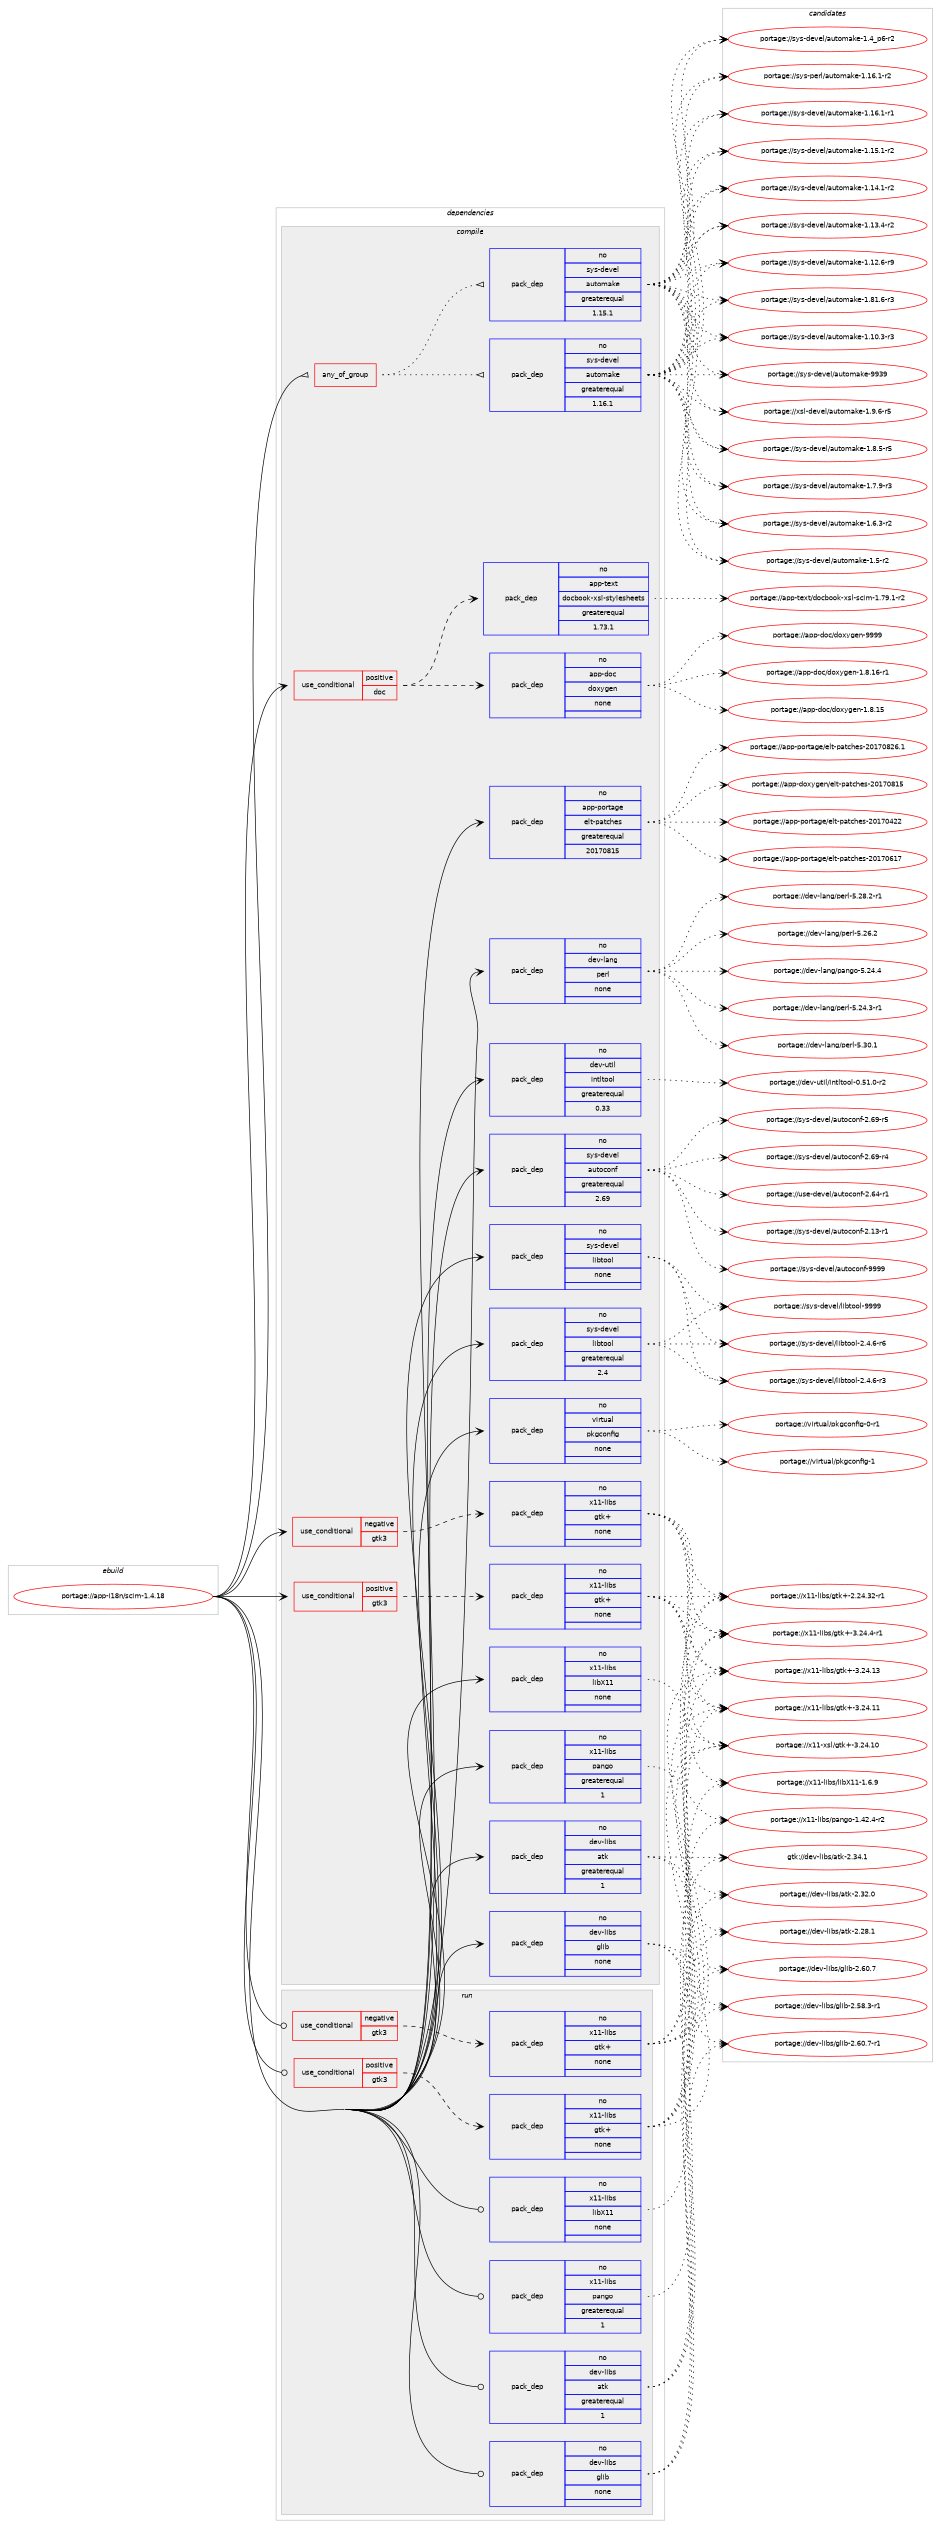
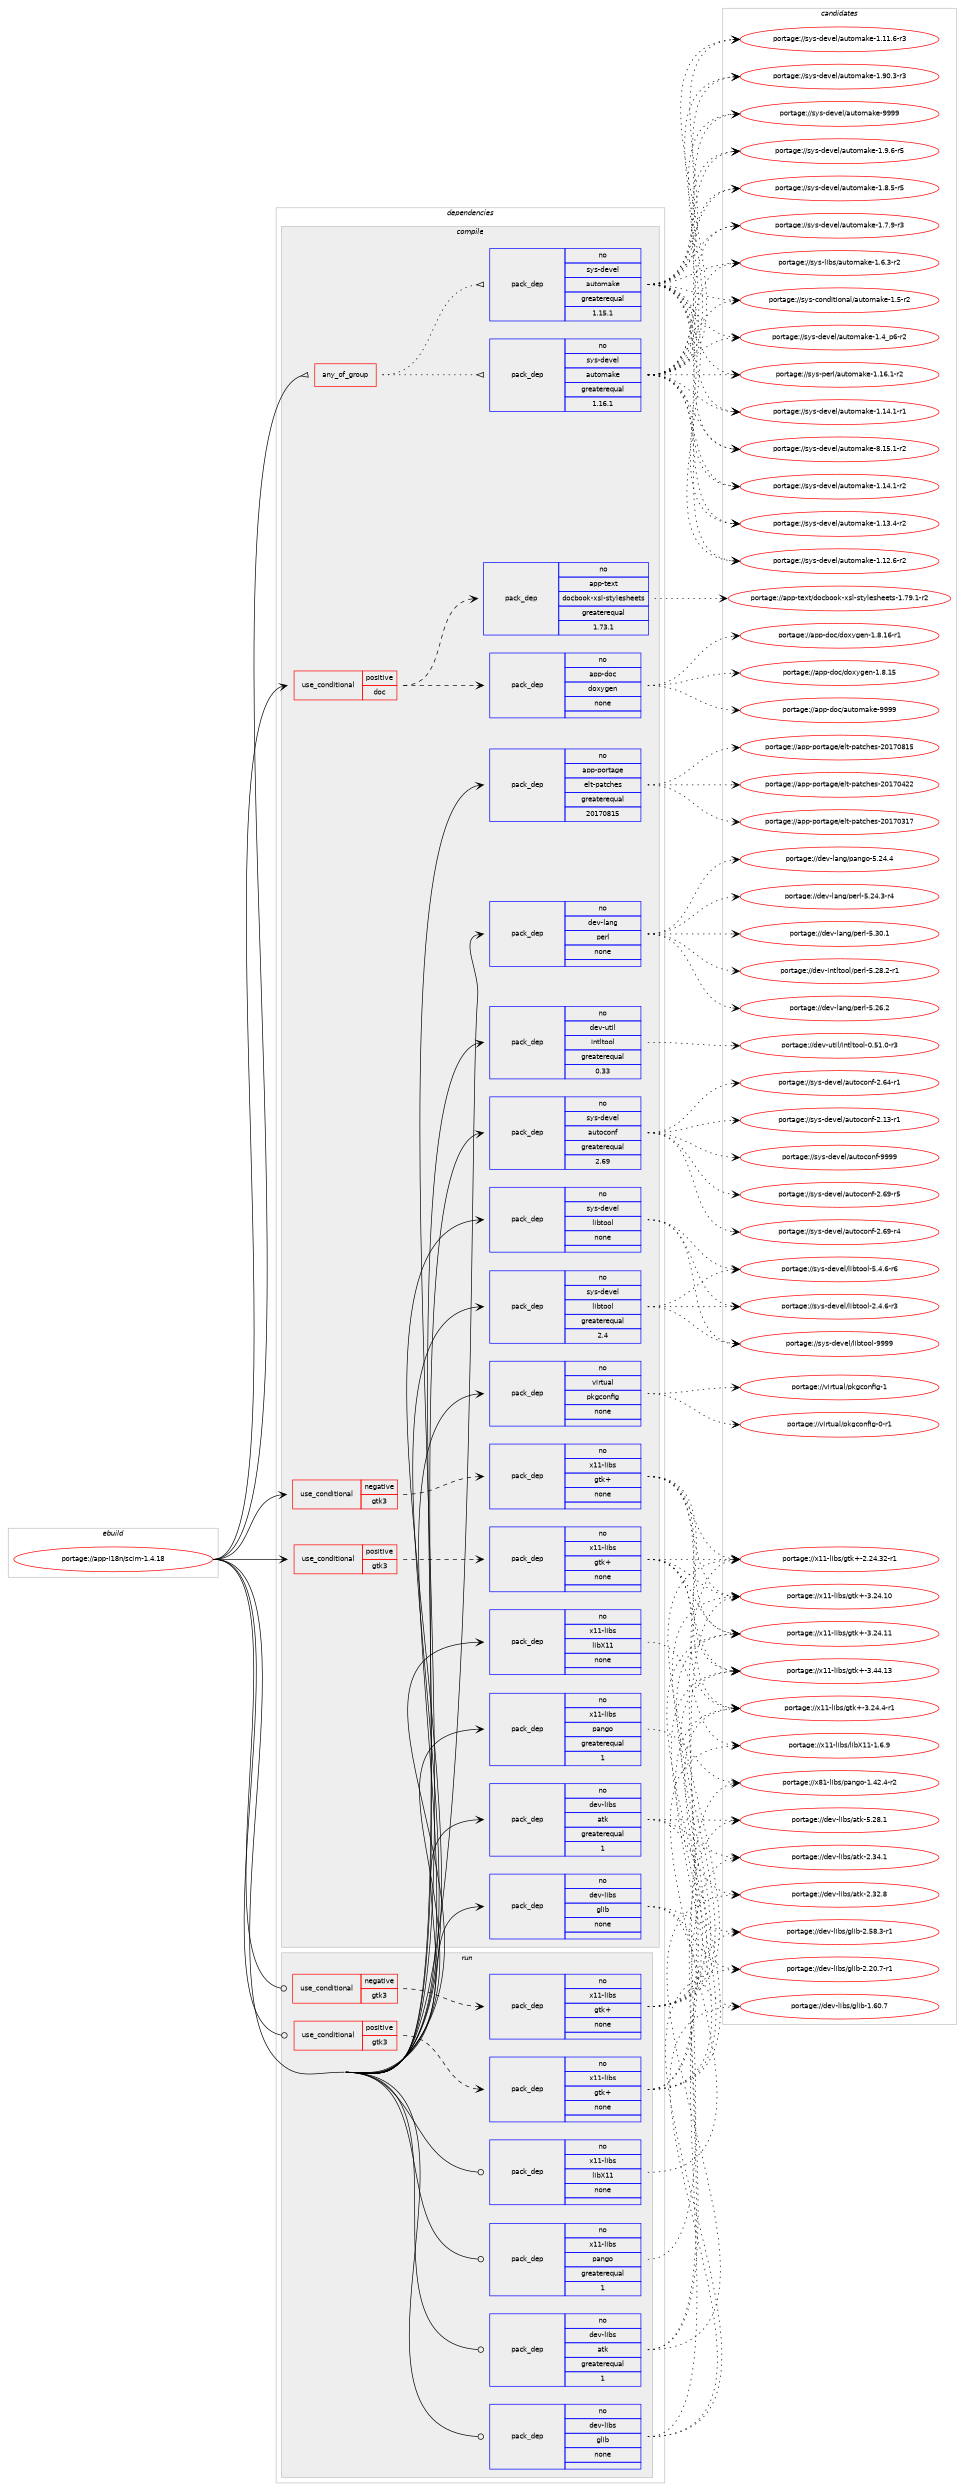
node "portage://sys-devel/automake-1.16.1-r1": label "portage://sys-devel/automake-1.16.1-r1" -> "portage://sys-devel/automake-1.14.1-r1"
node "portage://sys-devel/automake-1.15.1-r2": label "portage://sys-devel/automake-1.15.1-r2" -> "portage://sys-devel/automake-8.15.1-r2"
node "portage://sys-devel/automake-1.12.6-r9": label "portage://sys-devel/automake-1.12.6-r9" -> "portage://sys-devel/automake-1.12.6-r2"
node "portage://sys-devel/automake-1.81.6-r3": label "portage://sys-devel/automake-1.81.6-r3" -> "portage://sys-devel/automake-1.11.6-r3"
node "portage://sys-devel/automake-1.10.3-r3": label "portage://sys-devel/automake-1.10.3-r3" -> "portage://sys-devel/automake-1.90.3-r3"
node "portage://sys-devel/automake-9939": label "portage://sys-devel/automake-9939" -> "portage://sys-devel/automake-9999"
node "portage://xsl-devel/automake-1.9.6-r5": label "portage://xsl-devel/automake-1.9.6-r5" -> "portage://sys-devel/automake-1.9.6-r5"
node "portage://sys-devel/automake-1.6.3-r2": label "portage://sys-devel/automake-1.6.3-r2" -> "portage://sys-libs/automake-1.6.3-r2"
node "portage://sys-devel/automake-1.5-r2": label "portage://sys-devel/automake-1.5-r2" -> "portage://sys-conditional/automake-1.5-r2"
node "portage://app-text/docbook-xsl-scim-1.79.1-r2": label "portage://app-text/docbook-xsl-scim-1.79.1-r2" -> "portage://app-text/docbook-xsl-stylesheets-1.79.1-r2"
node "portage://app-doc/doxygen-9999": label "portage://app-doc/doxygen-9999" -> "portage://app-doc/automake-9999"
node "portage://app-portage/elt-patches-20170826.1": removed
node "portage://app-doxygen/elt-patches-20170815": label "portage://app-doxygen/elt-patches-20170815" -> "portage://app-portage/elt-patches-20170815"
node "portage://app-portage/elt-patches-20170617": label "portage://app-portage/elt-patches-20170617" -> "portage://app-portage/elt-patches-20170317"
node "portage://dev-lang/perl-5.28.2-r1": label "portage://dev-lang/perl-5.28.2-r1" -> "portage://dev-intltool/perl-5.28.2-r1"
node "portage://dev-lang/perl-5.24.3-r1": label "portage://dev-lang/perl-5.24.3-r1" -> "portage://dev-lang/perl-5.24.3-r4"
node "portage://dev-util/intltool-0.51.0-r2": label "portage://dev-util/intltool-0.51.0-r2" -> "portage://dev-util/intltool-0.51.0-r3"
node "portage://use-devel/autoconf-2.64-r1": label "portage://use-devel/autoconf-2.64-r1" -> "portage://sys-devel/autoconf-2.64-r1"
node "portage://sys-devel/libtool-2.4.6-r6": label "portage://sys-devel/libtool-2.4.6-r6" -> "portage://sys-devel/libtool-5.4.6-r6"
node "portage://x11-libs/gtk+-3.24.13": label "portage://x11-libs/gtk+-3.24.13" -> "portage://x11-libs/gtk+-3.44.13"
node "portage://x11-xsl/gtk+-3.24.10": label "portage://x11-xsl/gtk+-3.24.10" -> "portage://x11-libs/gtk+-3.24.10"
node "portage://x11-libs/pango-1.42.4-r2": label "portage://x11-libs/pango-1.42.4-r2" -> "portage://x81-libs/pango-1.42.4-r2"
node "gtk://dev-libs/atk-2.34.1": label "gtk://dev-libs/atk-2.34.1" -> "portage://dev-libs/atk-2.34.1"
node "portage://dev-libs/atk-2.32.0": label "portage://dev-libs/atk-2.32.0" -> "portage://dev-libs/atk-2.32.8"
node "portage://dev-libs/atk-2.28.1": label "portage://dev-libs/atk-2.28.1" -> "portage://dev-libs/atk-5.28.1"
node "portage://dev-libs/glib-2.60.7": label "portage://dev-libs/glib-2.60.7" -> "portage://dev-libs/glib-1.60.7"
node "portage://dev-libs/glib-2.60.7-r1": label "portage://dev-libs/glib-2.60.7-r1" -> "portage://dev-libs/glib-2.20.7-r1"
